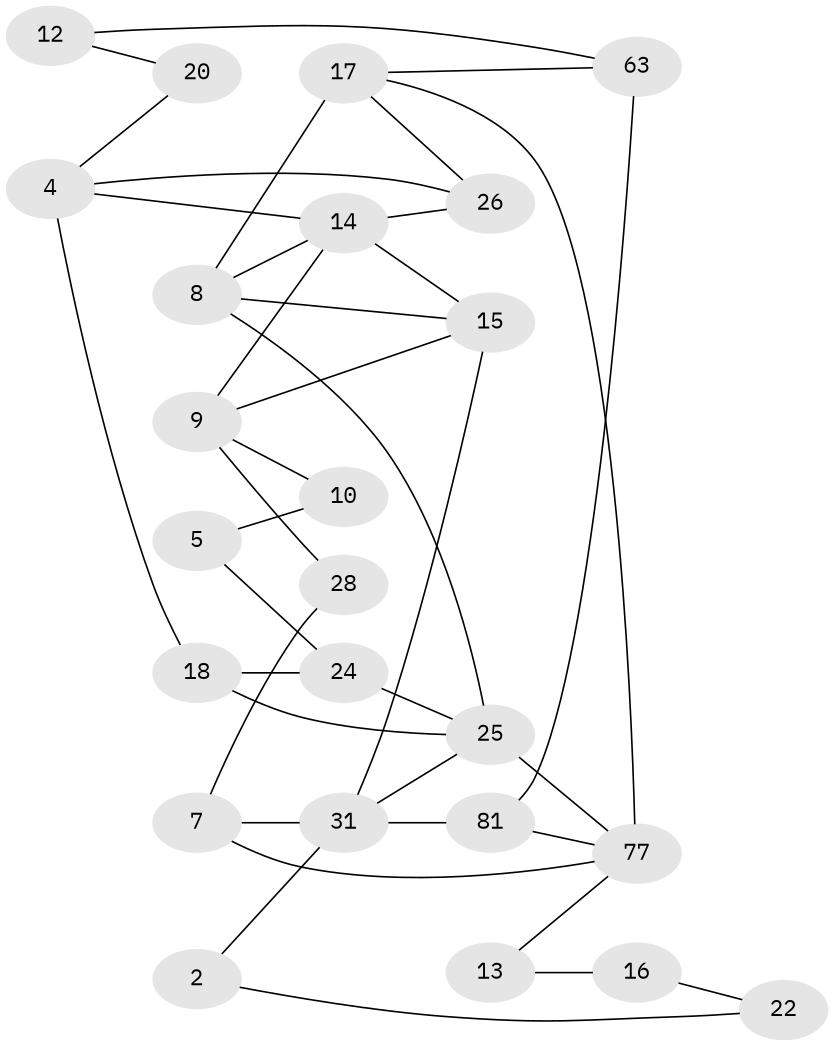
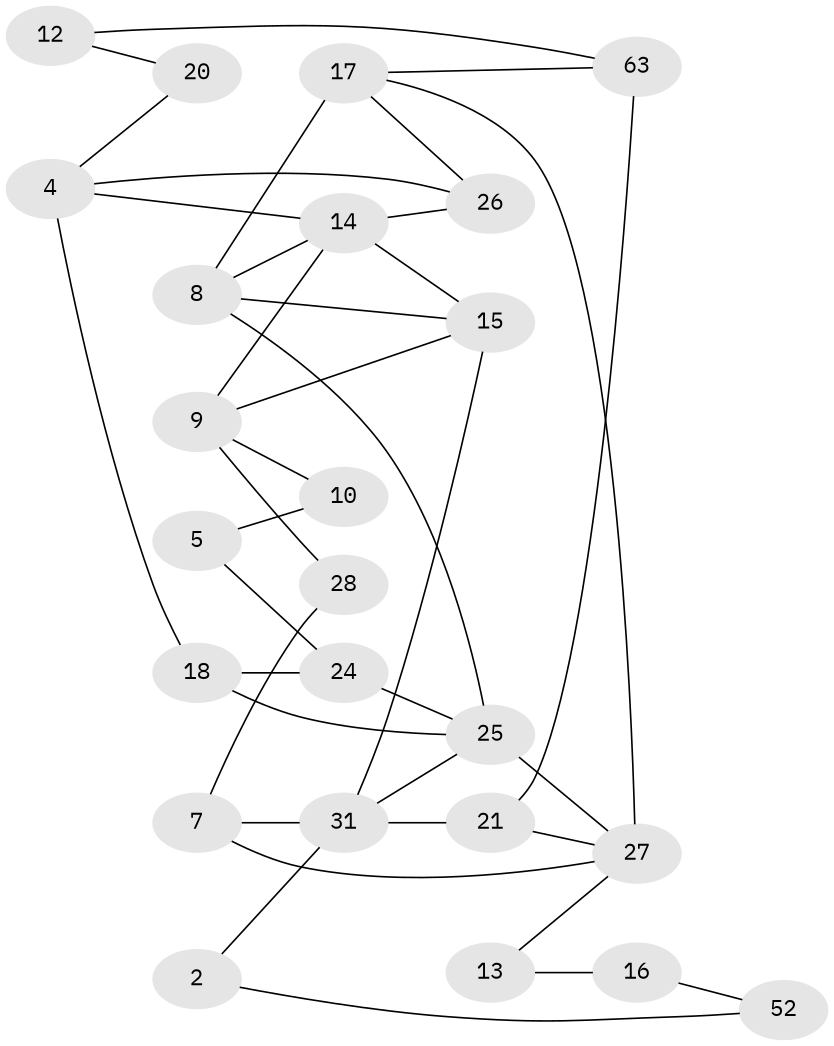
node "81": label "81" -> "21"
node "77": label "77" -> "27"
node "22": label "22" -> "52"
